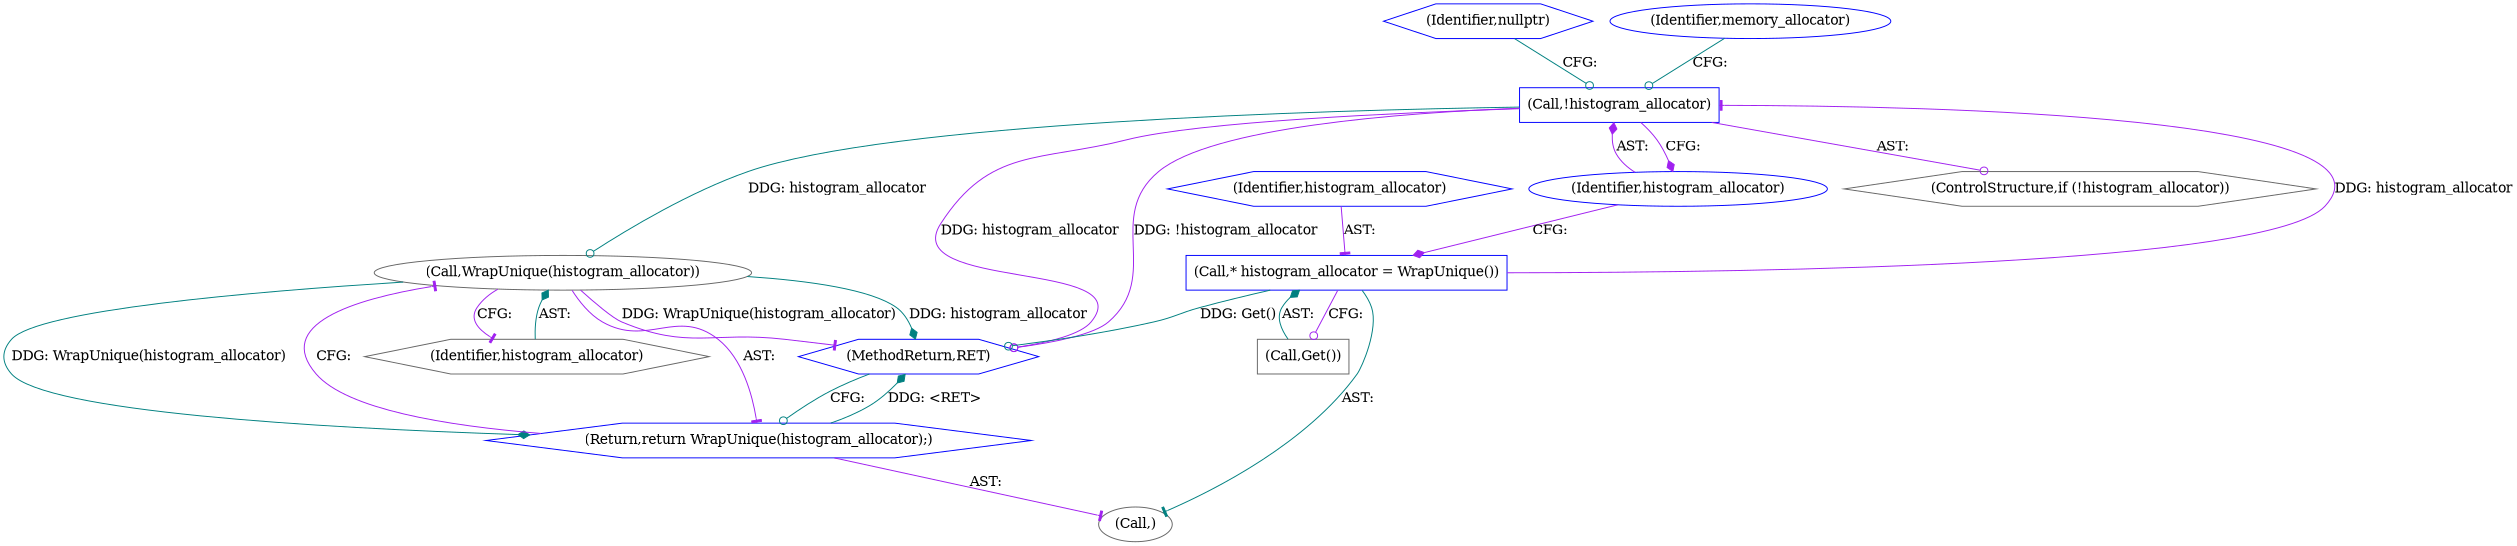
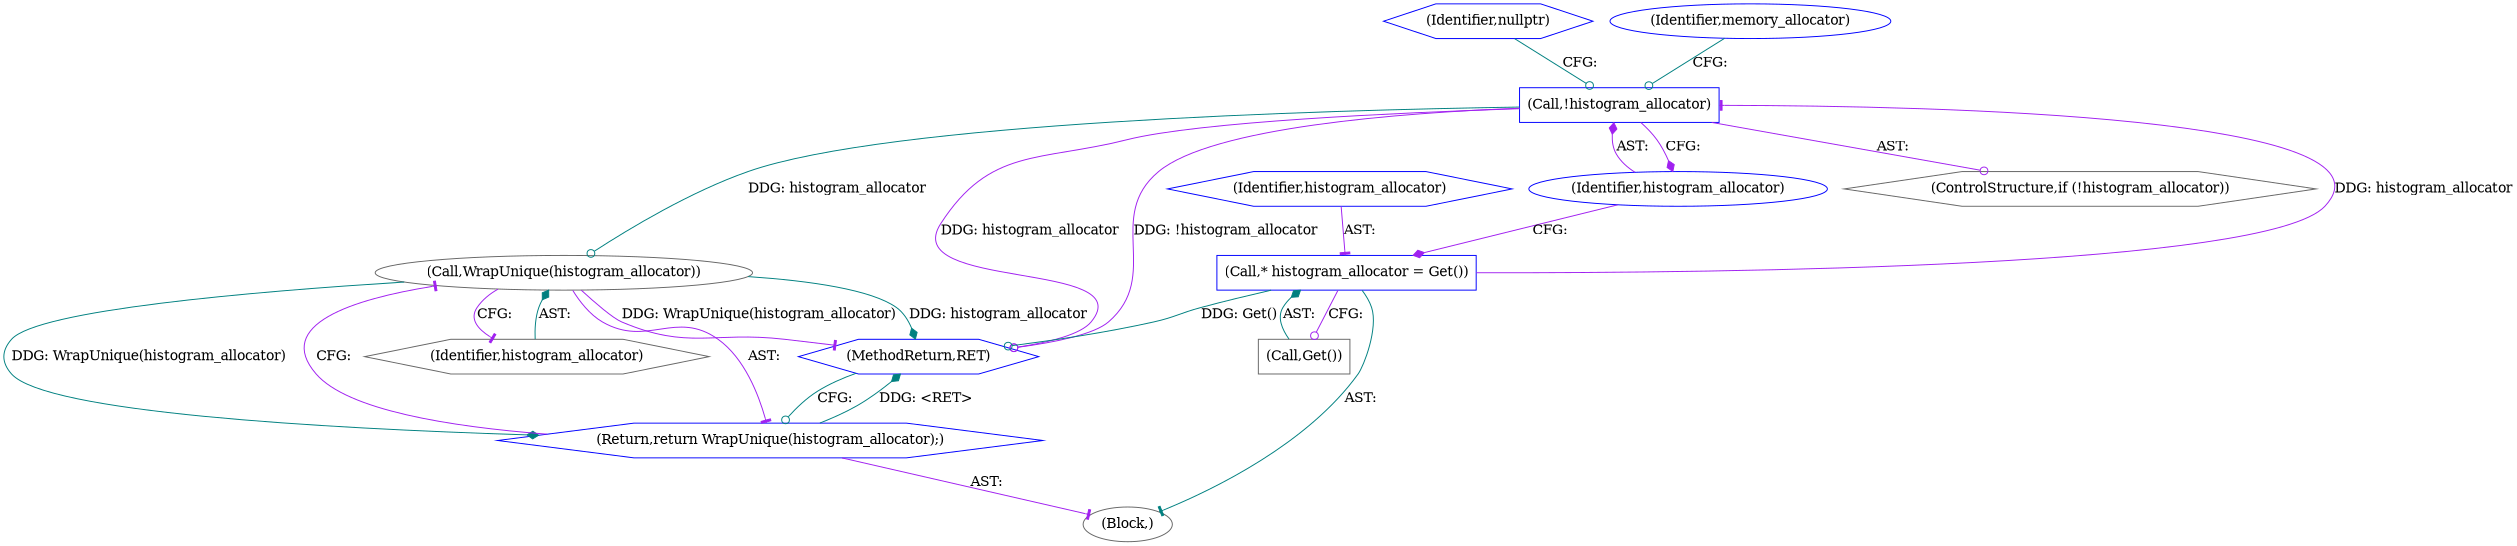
node "(Call,* histogram_allocator = WrapUnique())": label "(Call,* histogram_allocator = WrapUnique())" -> "(Call,* histogram_allocator = Get())"
node "(Call,)": label "(Call,)" -> "(Block,)"
